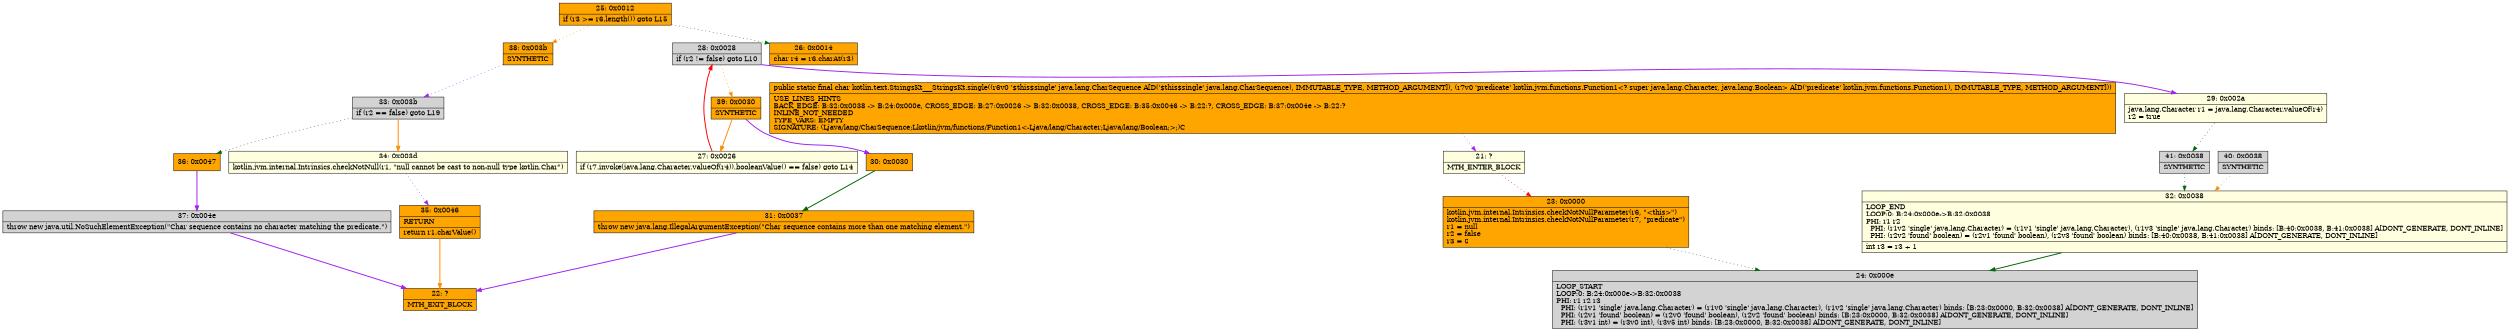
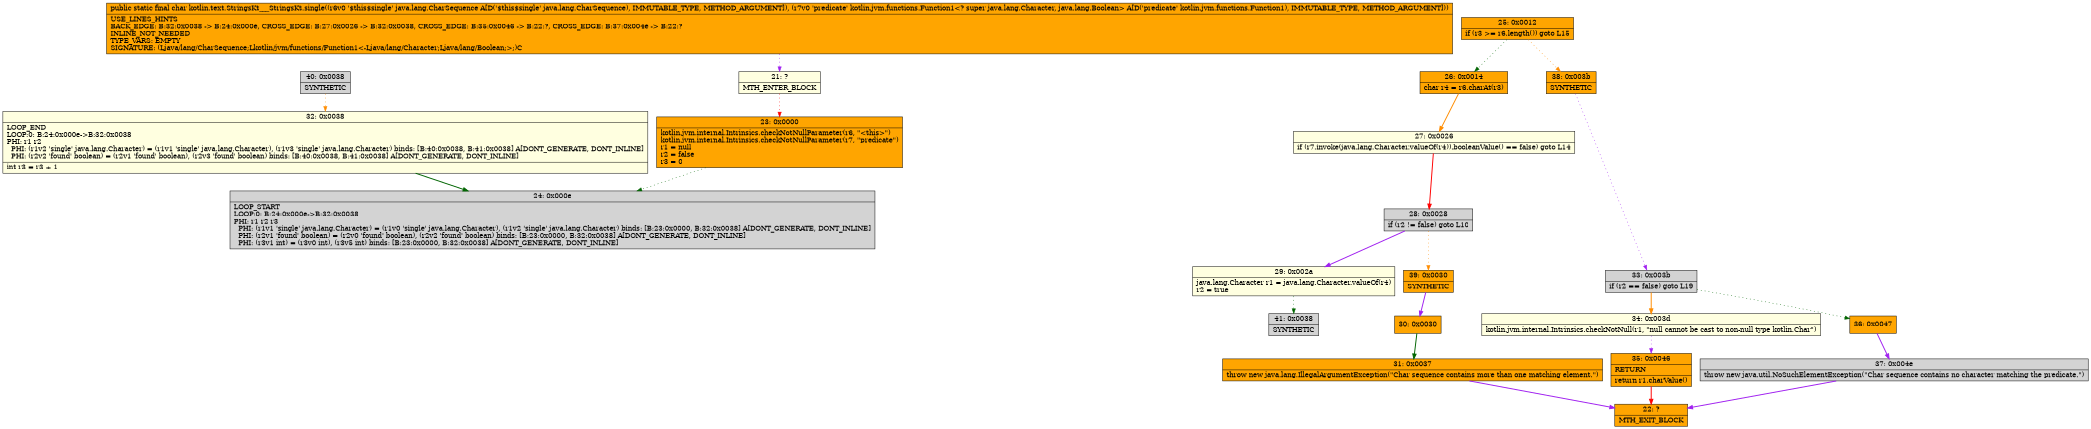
edge "39: 0x0030" -> "27: 0x0026": now "26: 0x0014" -> "27: 0x0026"
edge "41: 0x0038" -> "32: 0x0038": removed
edge "35: 0x0046" -> "22: ?": color darkorange -> red
